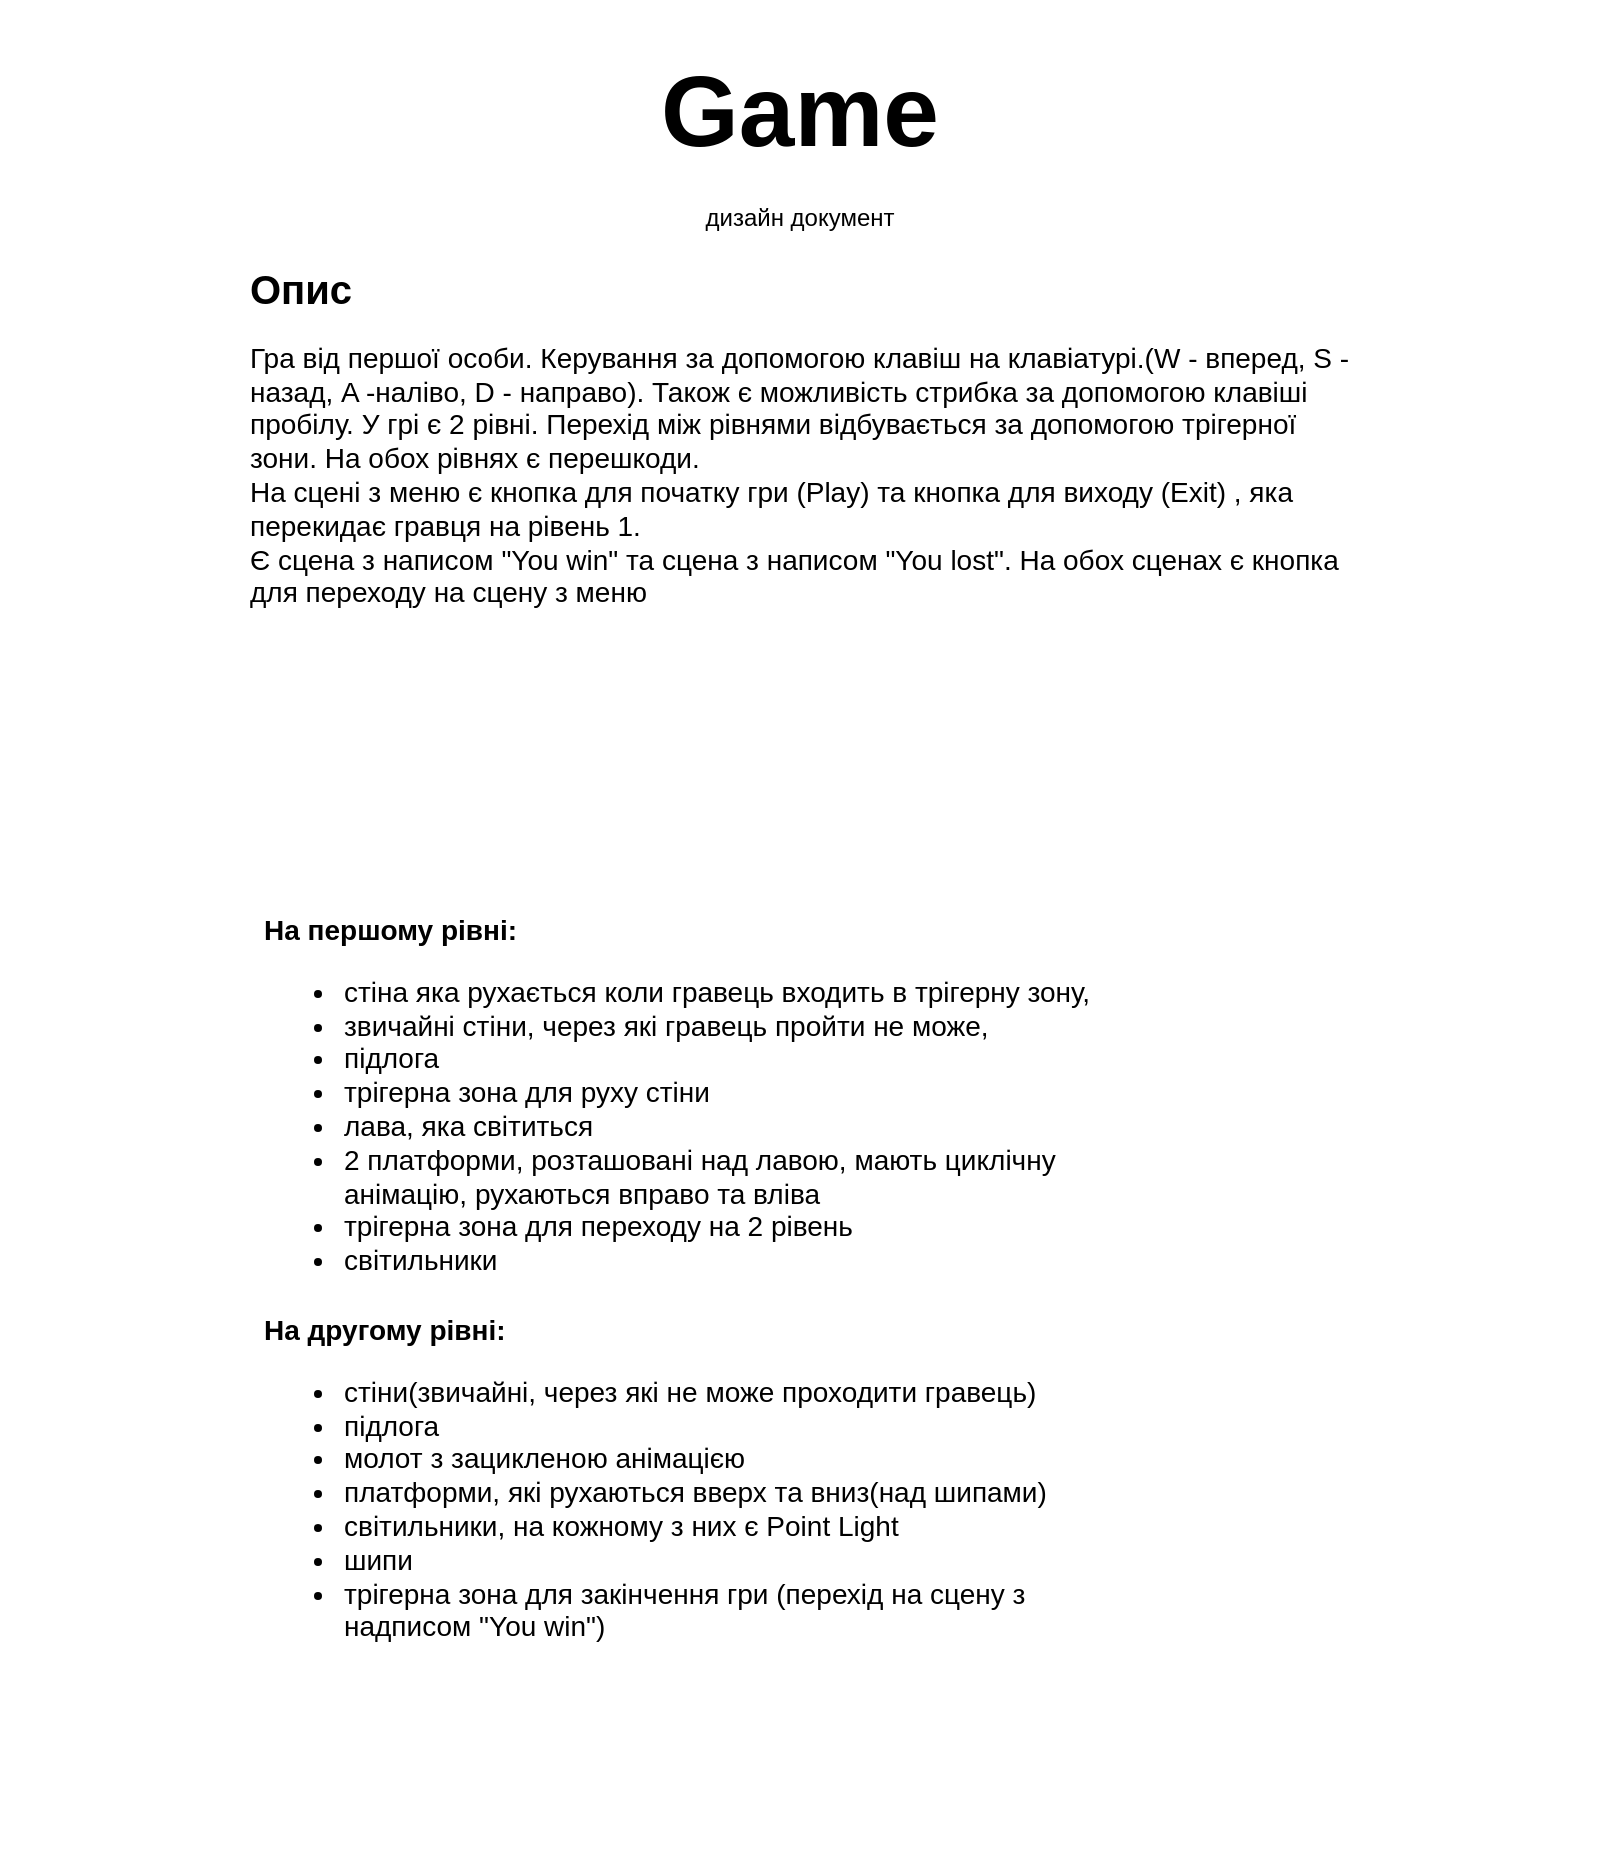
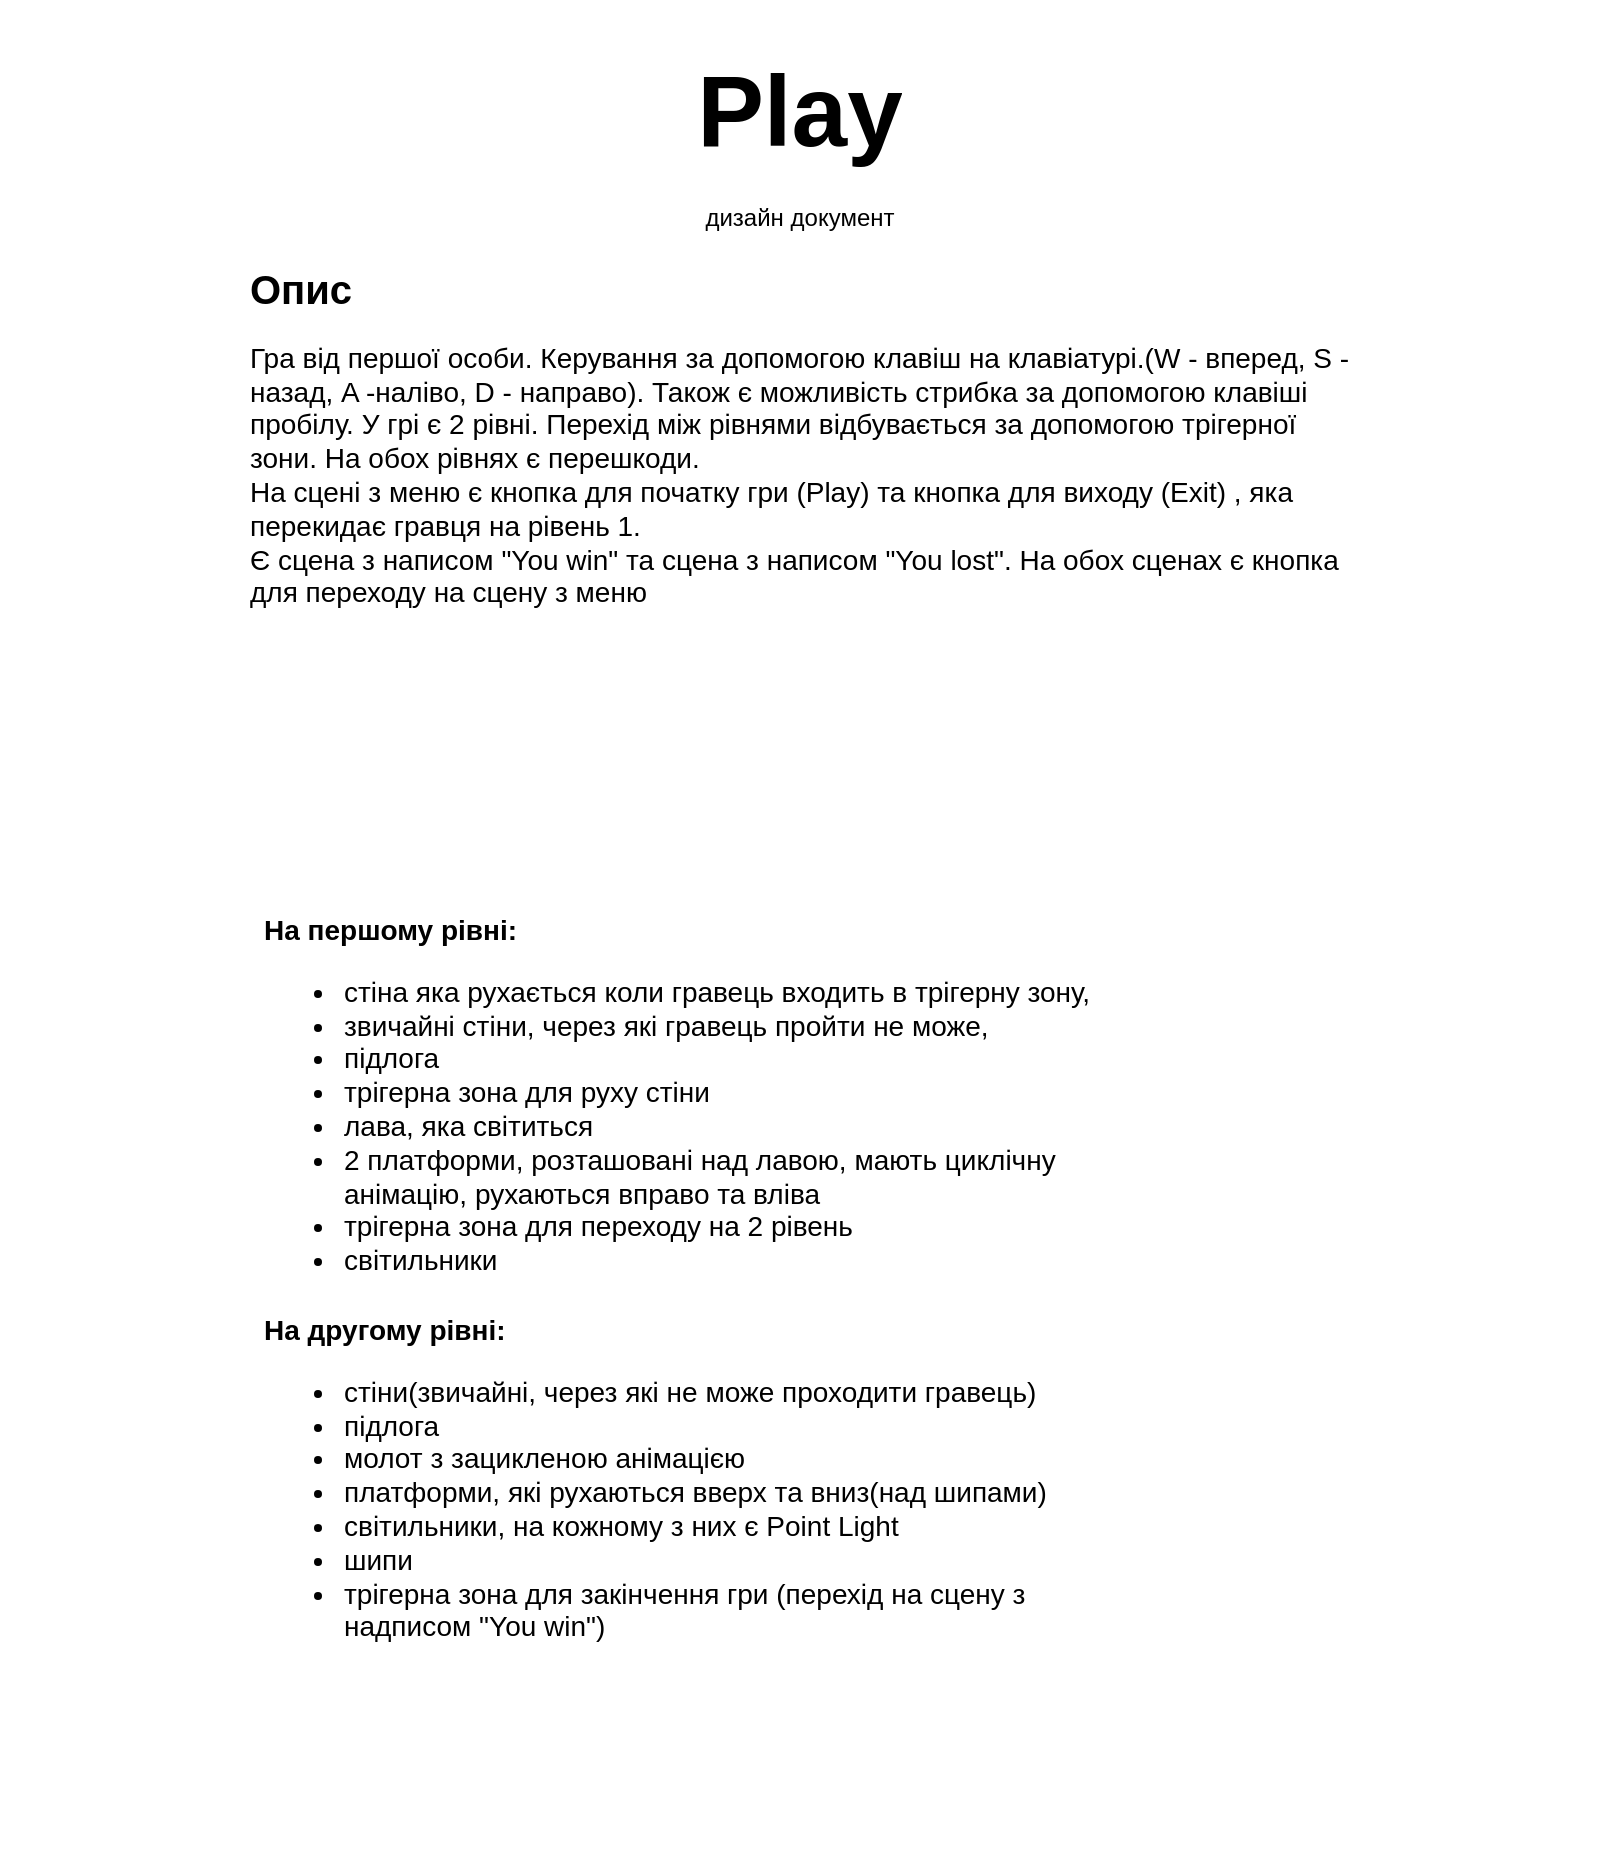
node "Gameдизайн документ": label "Gameдизайн документ" -> "Playдизайн документ"
